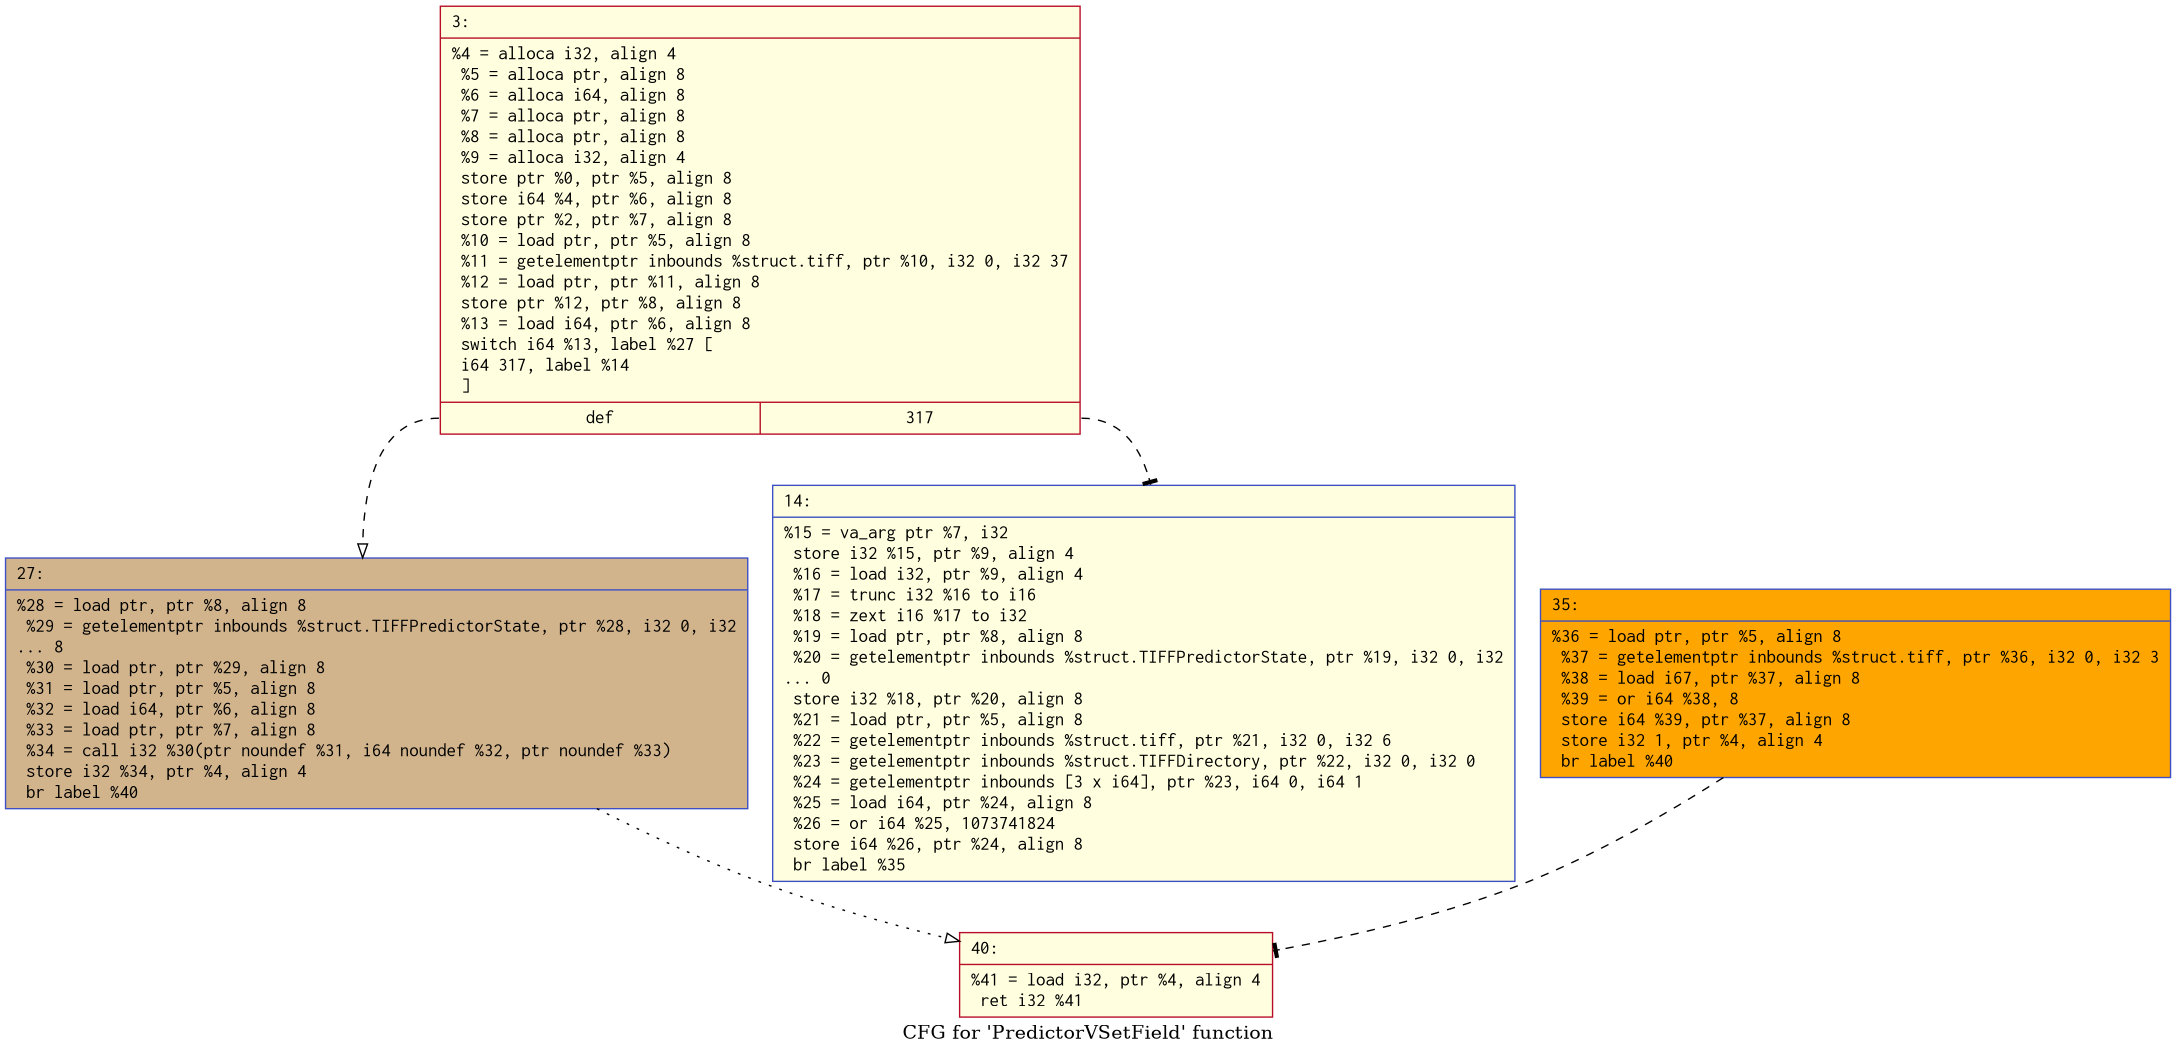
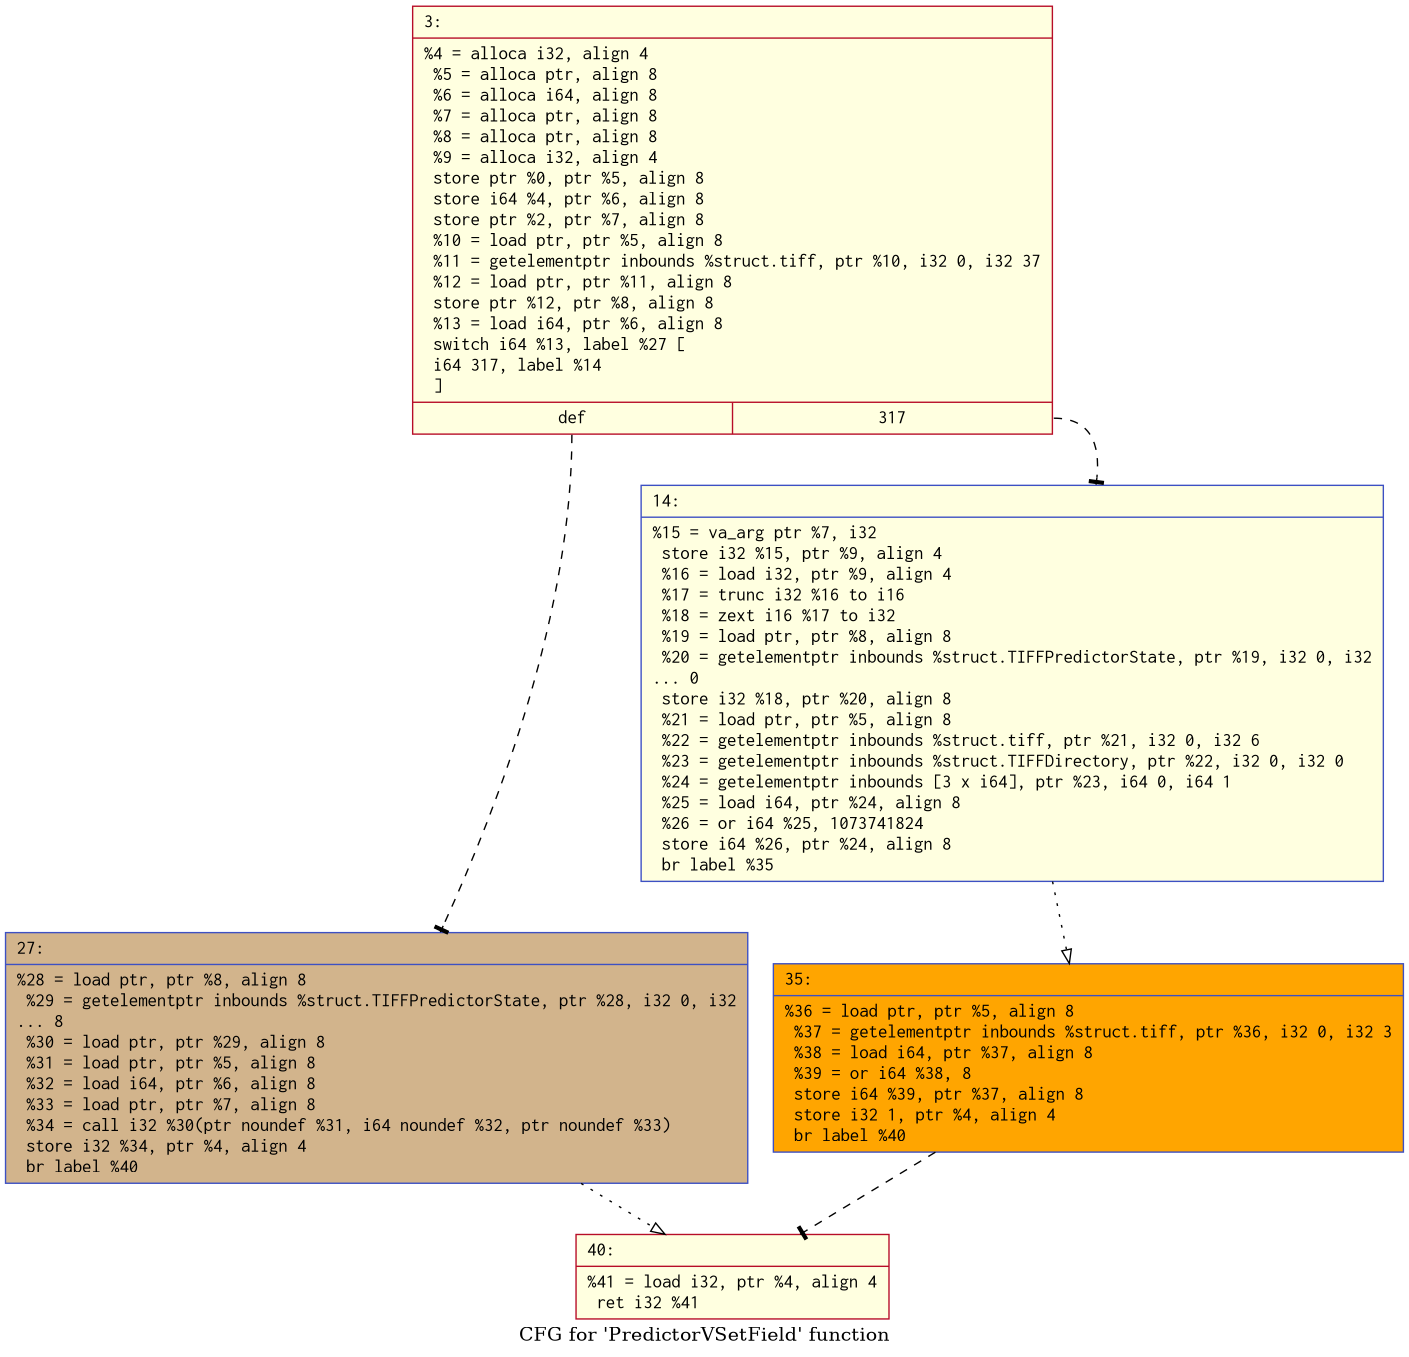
edge "3:" -> "27:": arrowhead onormal -> tee
node "35:": text "%38 = load i67, ptr %37, align 8" -> "%38 = load i64, ptr %37, align 8"
edge "14:" -> "35:": added
